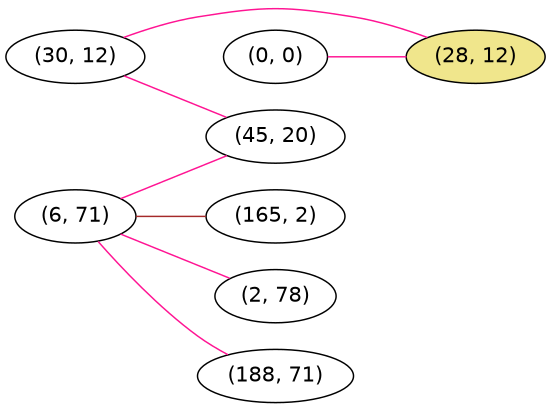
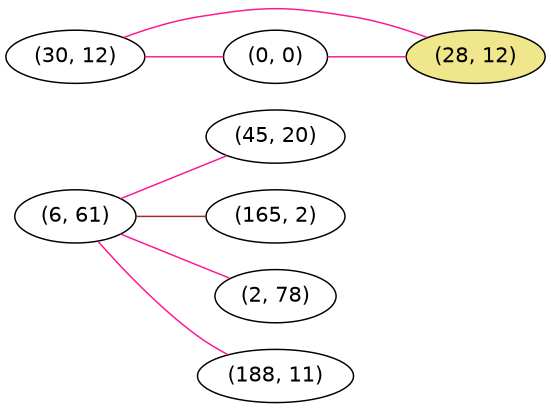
edge "(30, 12)" -- "(45, 20)": now "(30, 12)" -- "(0, 0)"
node "(6, 71)": label "(6, 71)" -> "(6, 61)"
node "(188, 71)": label "(188, 71)" -> "(188, 11)"
